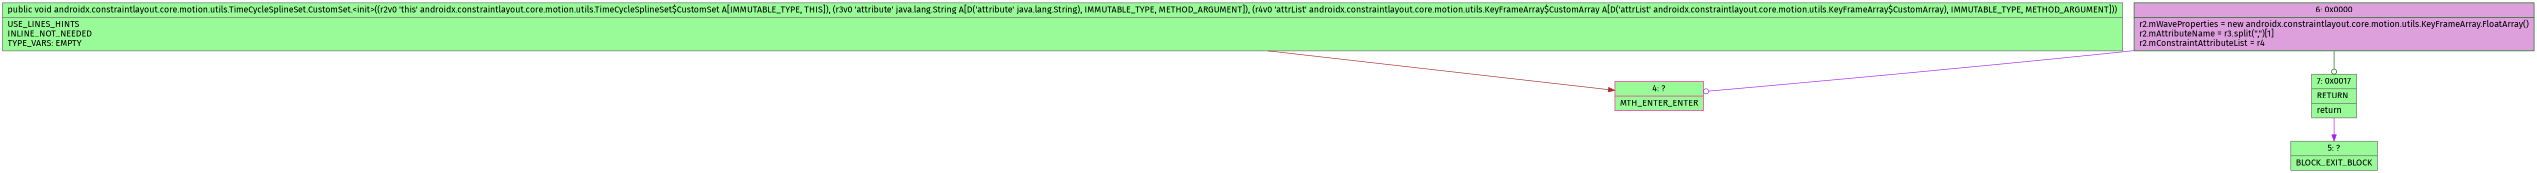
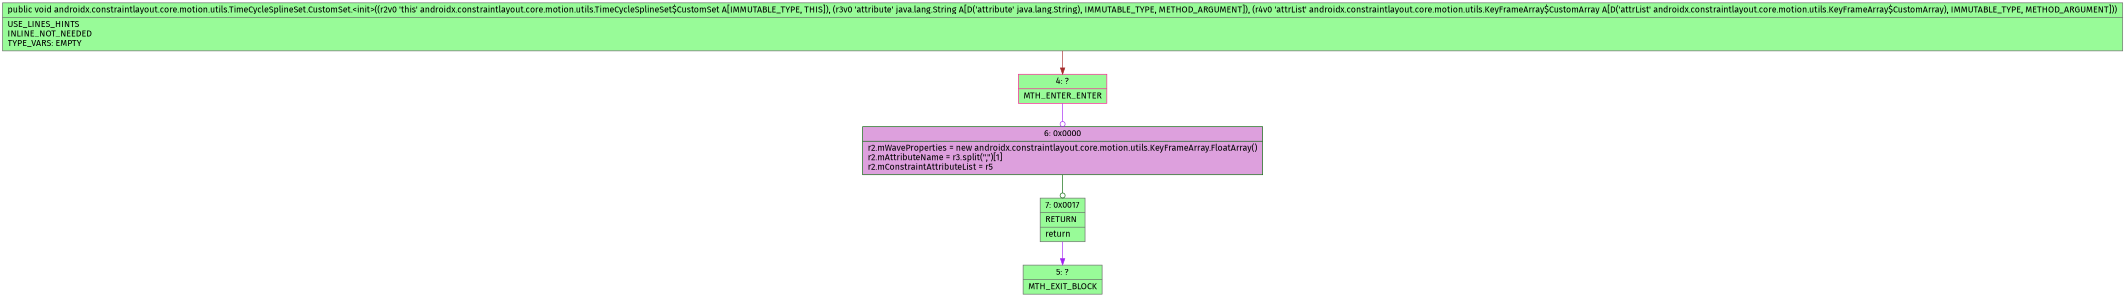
node "6: 0x0000": text "r2.mConstraintAttributeList = r4" -> "r2.mConstraintAttributeList = r5"
edge "6: 0x0000" -> "4: ?": reversed
node "5: ?": text "BLOCK_EXIT_BLOCK" -> "MTH_EXIT_BLOCK"
